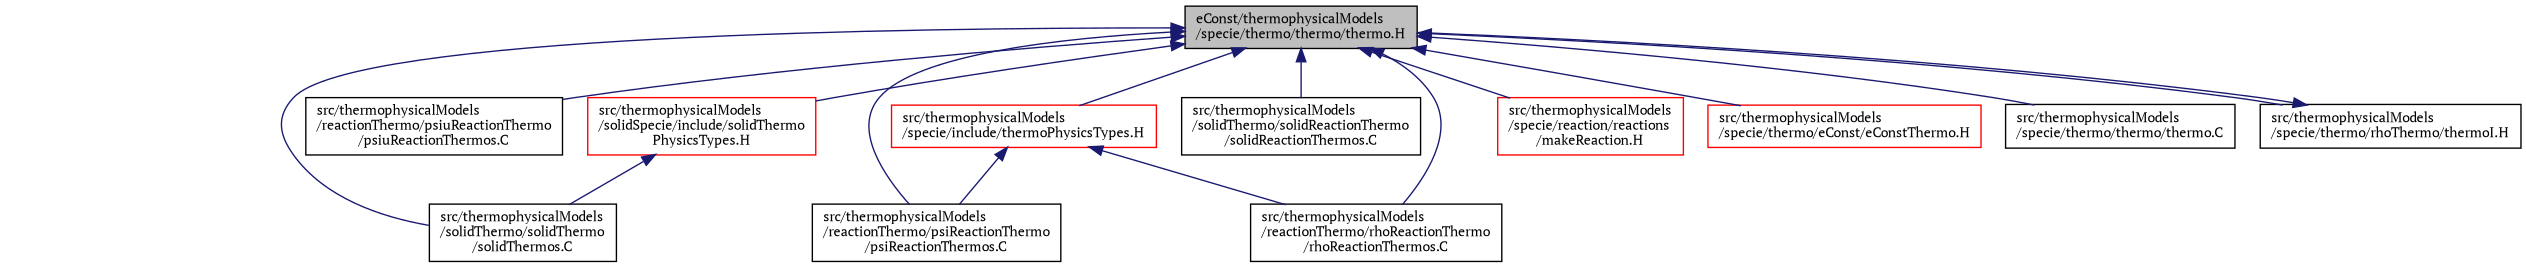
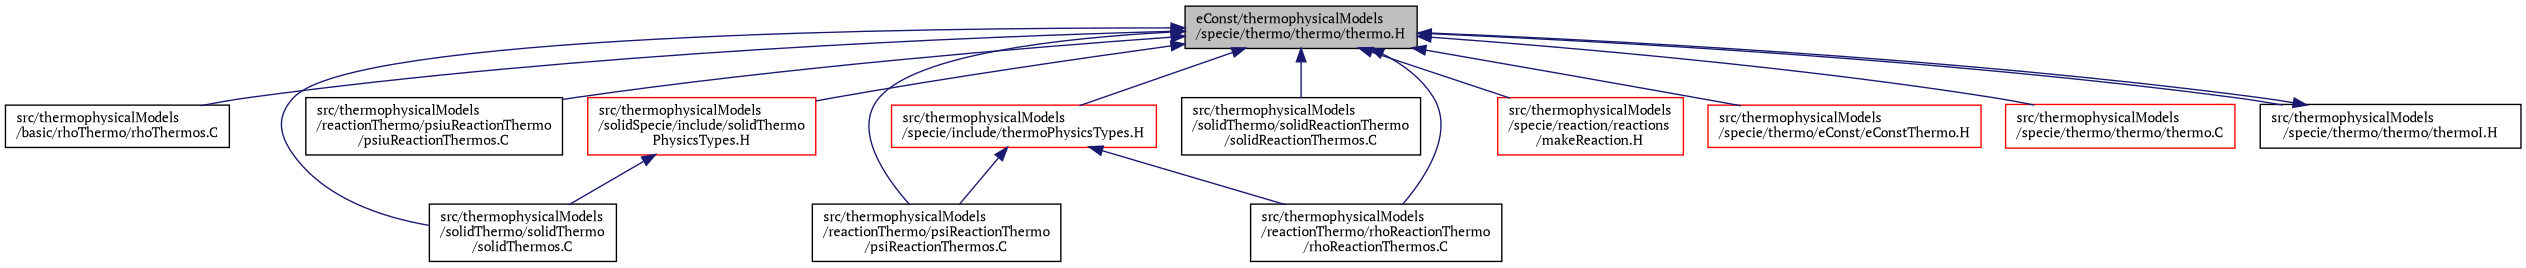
node "src/thermophysicalModels /basic/rhoThermo/rhoThermos.C": added
node "src/thermophysicalModels /specie/thermo/thermo/thermo.C": color black -> red
node "src/thermophysicalModels /specie/thermo/rhoThermo/thermoI.H": label "src/thermophysicalModels /specie/thermo/rhoThermo/thermoI.H" -> "src/thermophysicalModels /specie/thermo/thermo/thermoI.H"
